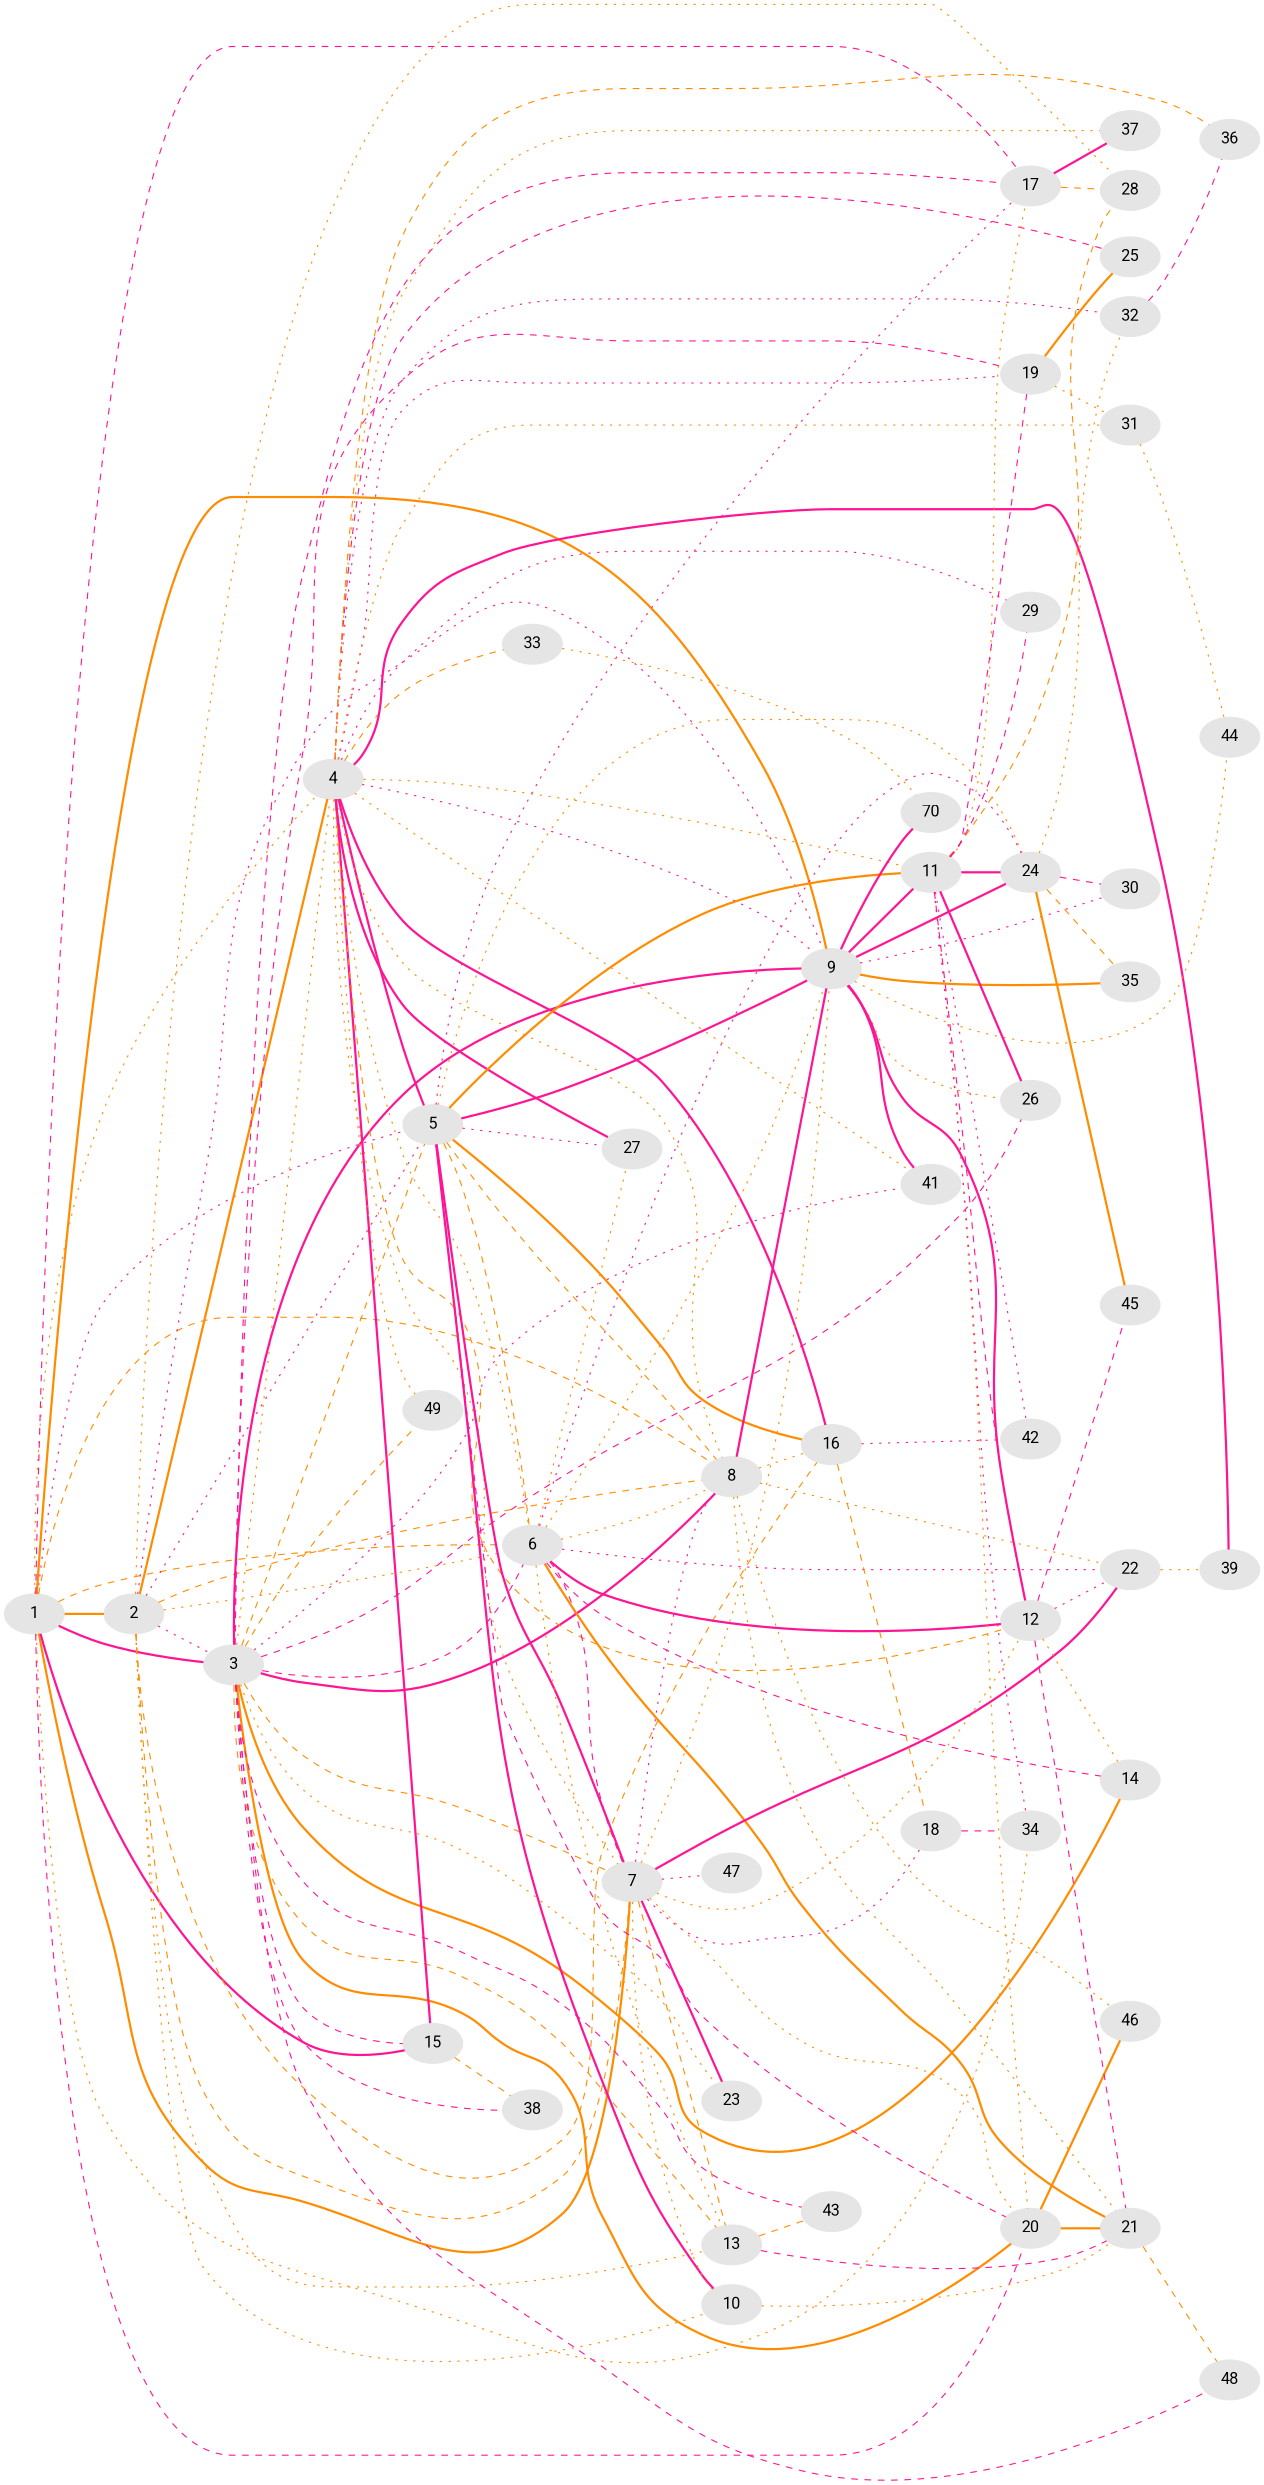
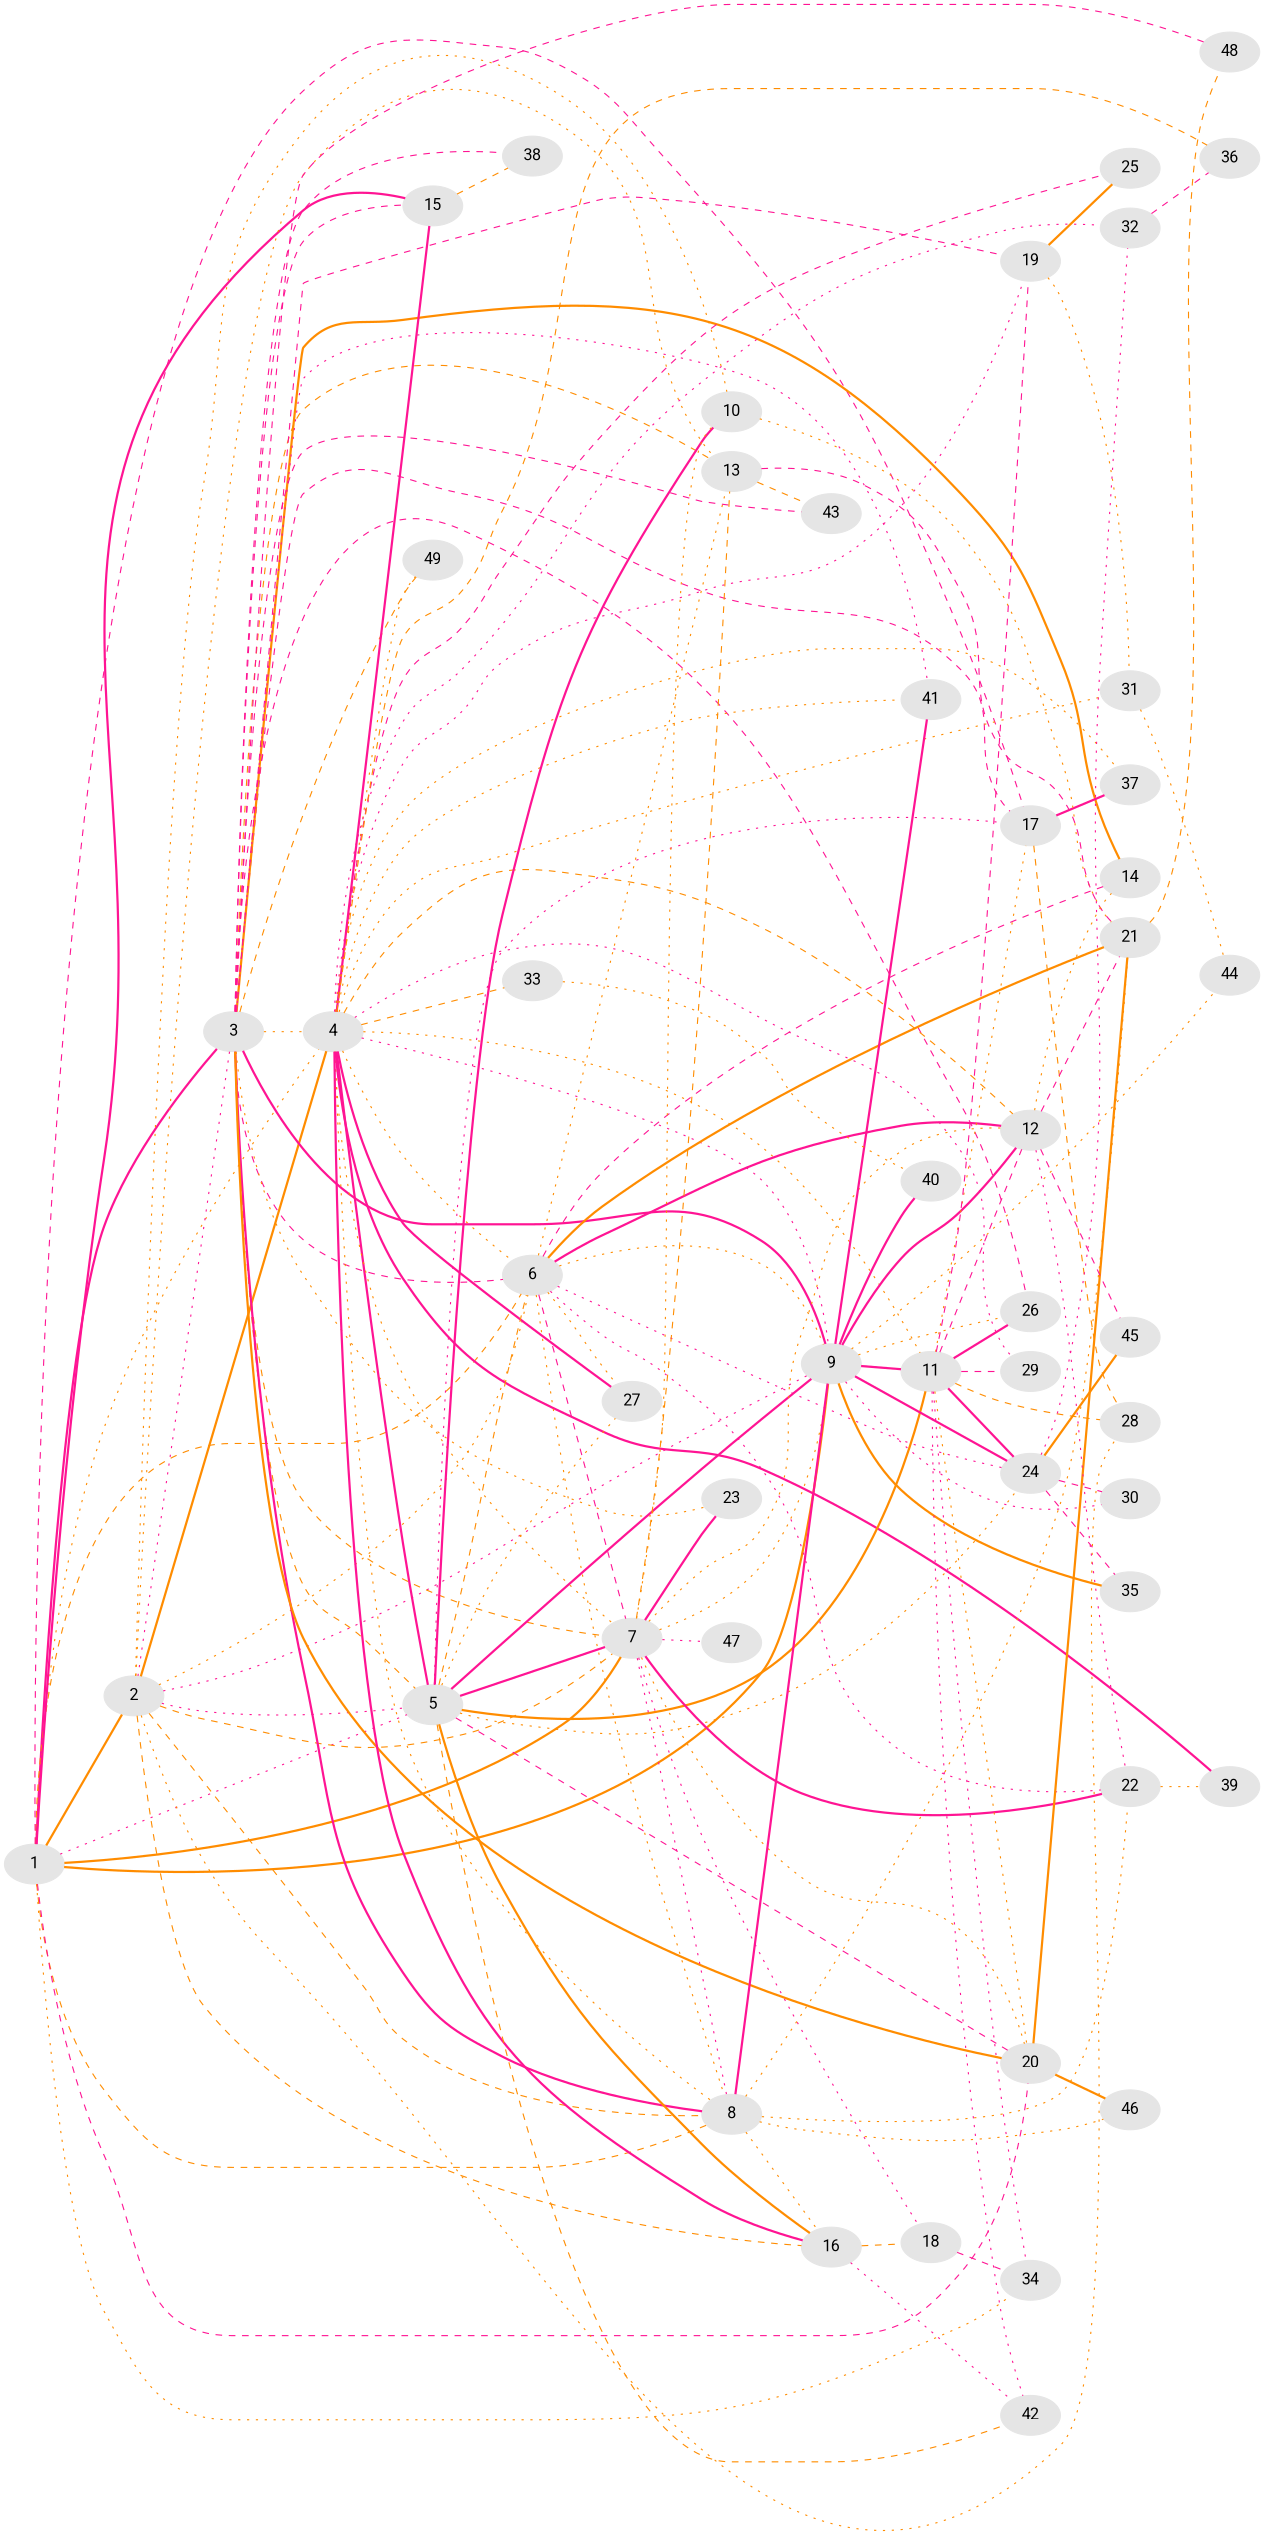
edge "32" -- "24": color darkorange -> deeppink
node "70": label "70" -> "40"
edge "24" -- "35": color darkorange -> deeppink
edge "5" -- "27": color deeppink -> darkorange
edge "5" -- "8": now "5" -- "42"
